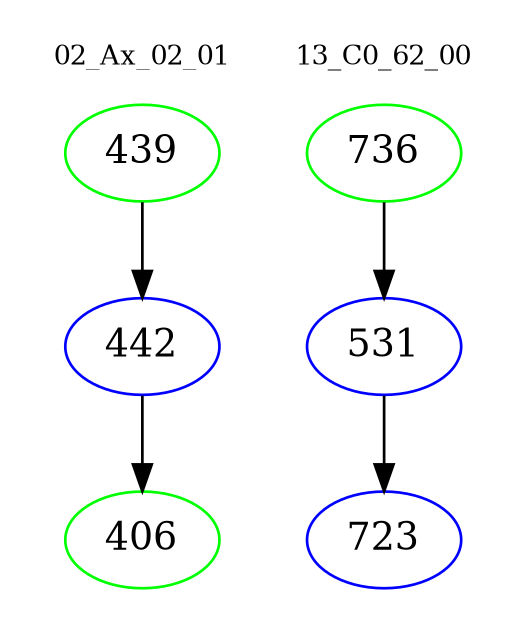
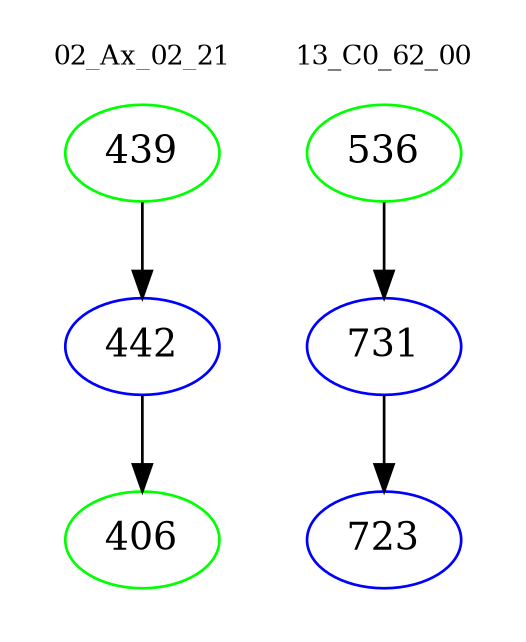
cluster "02_Ax_02_01": label "02_Ax_02_01" -> "02_Ax_02_21"
node "736": label "736" -> "536"
node "531": label "531" -> "731"
